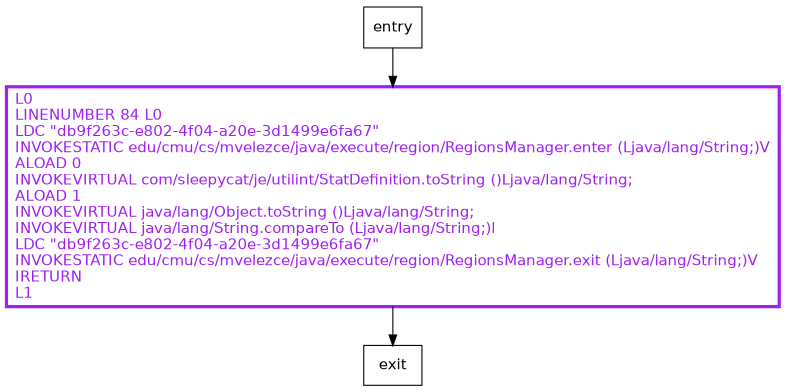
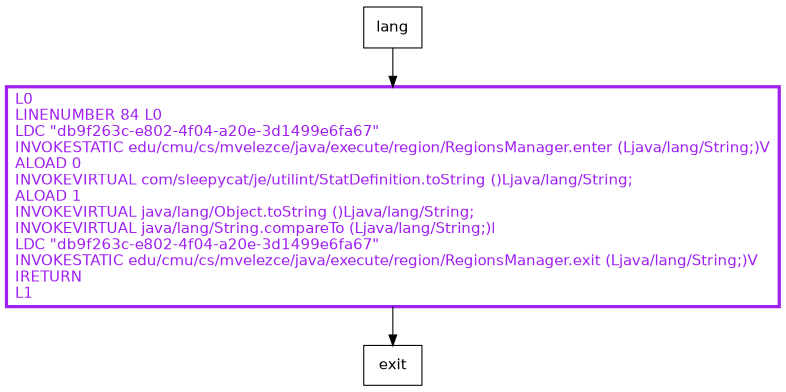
node "entry": label "entry" -> "lang"
